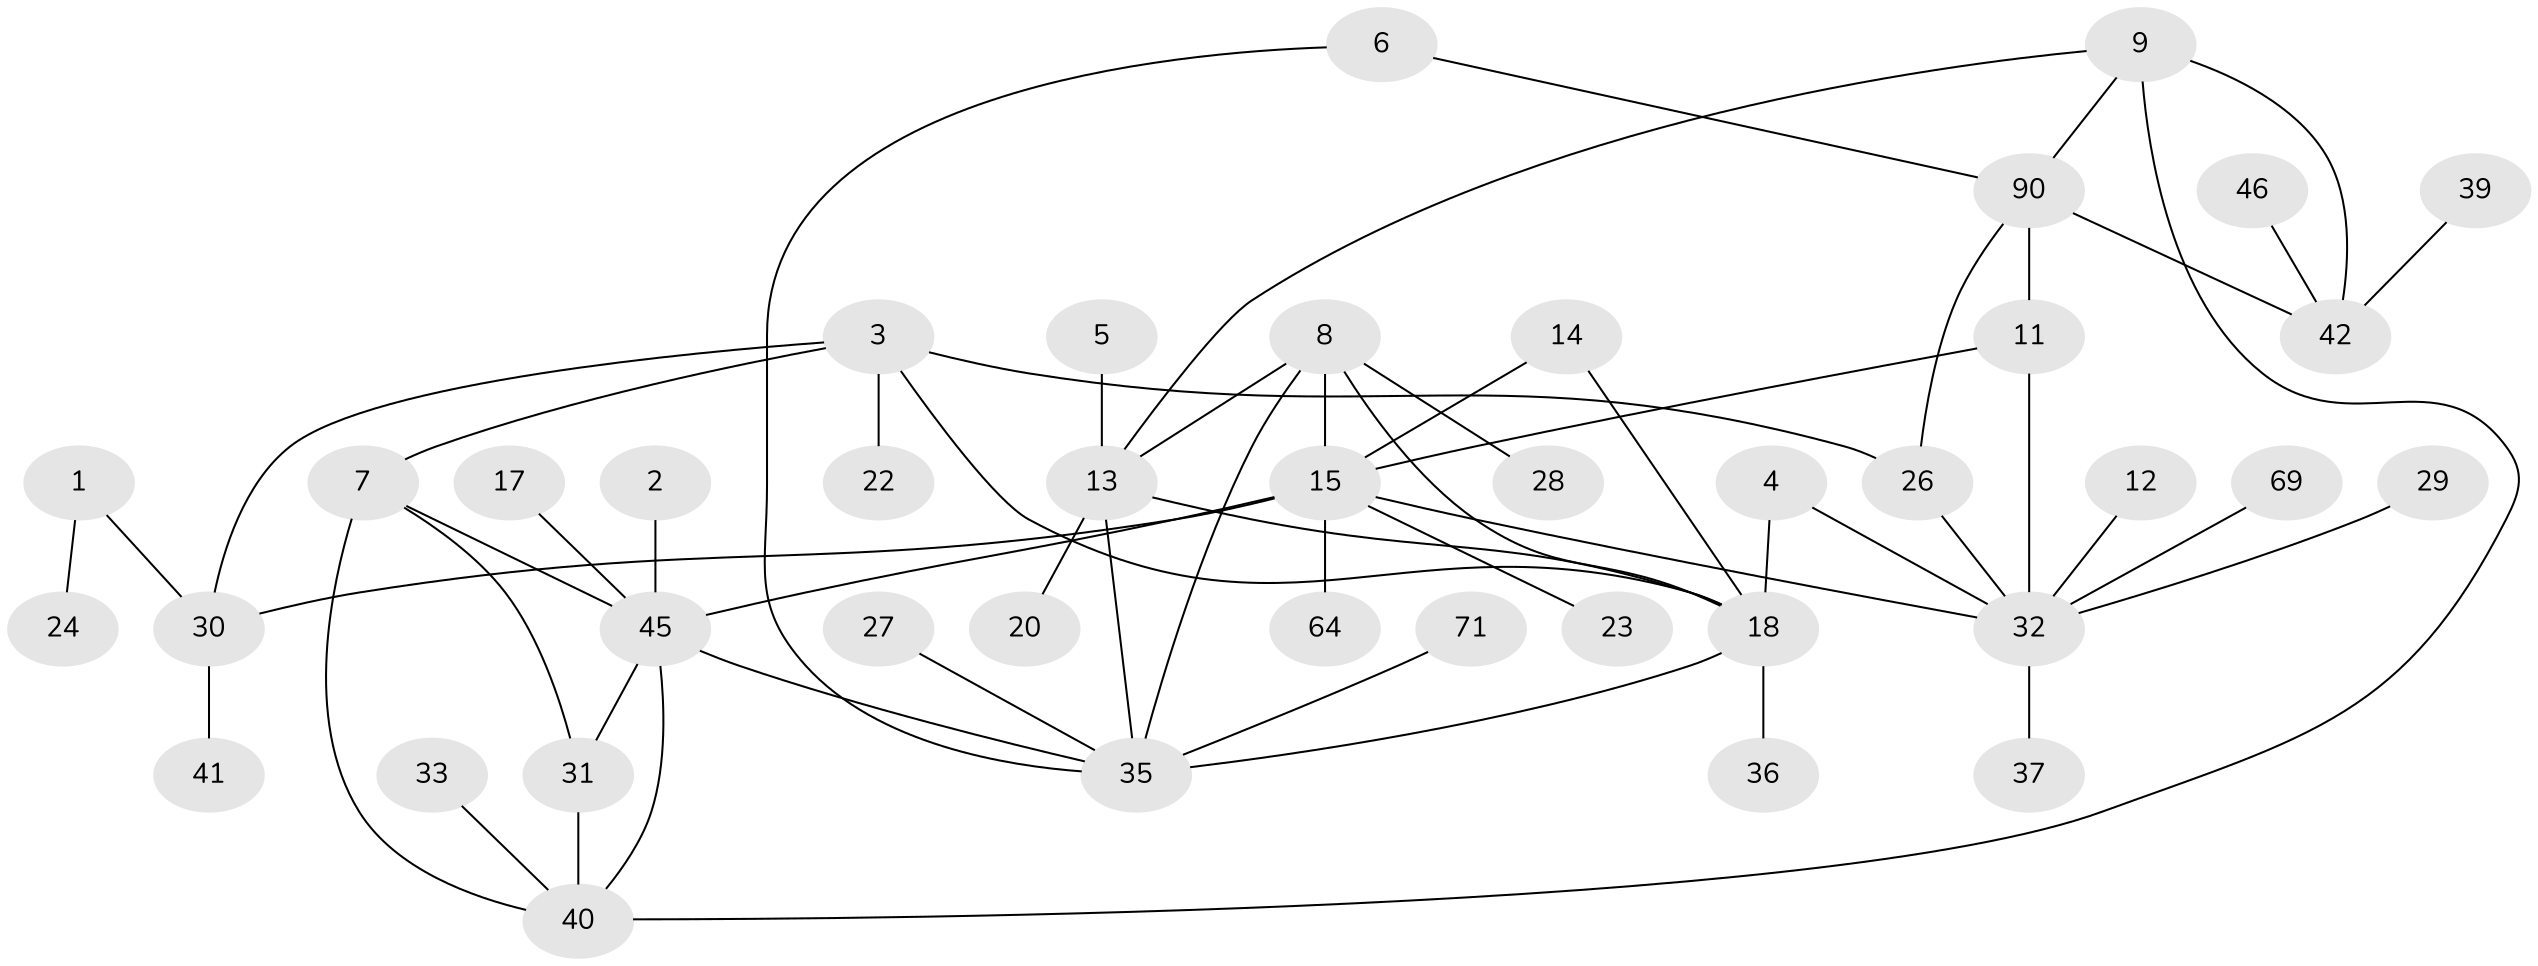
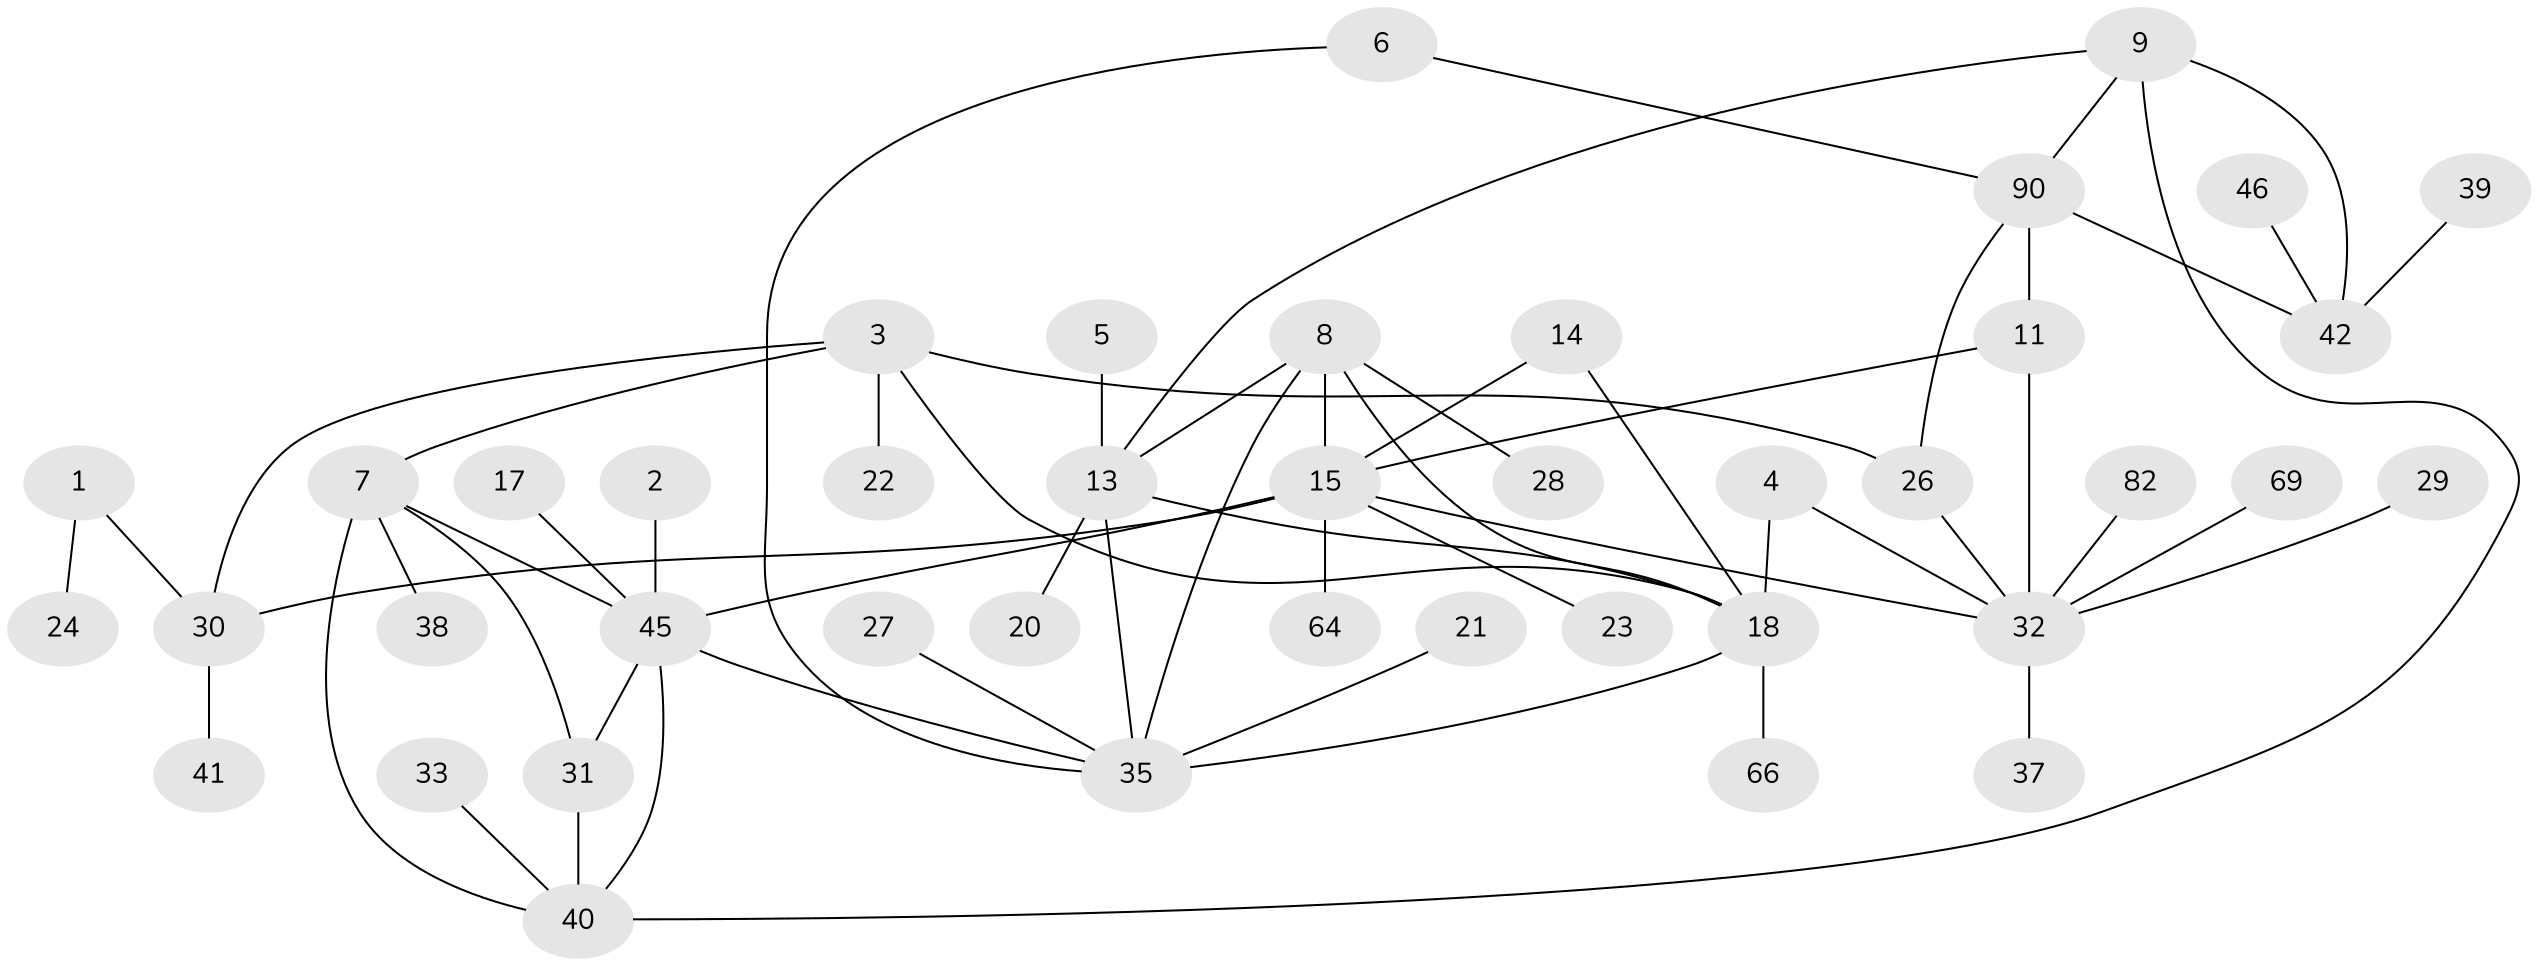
node "12": label "12" -> "82"
node "38": added
node "71": label "71" -> "21"
node "36": label "36" -> "66"
